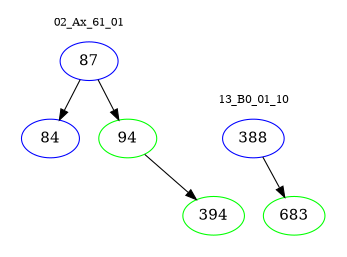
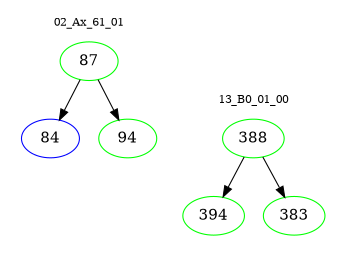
node "87": color blue -> green
cluster "13_B0_01_10": label "13_B0_01_10" -> "13_B0_01_00"
node "388": color blue -> green
edge "94" -> "394": now "388" -> "394"
node "683": label "683" -> "383"
